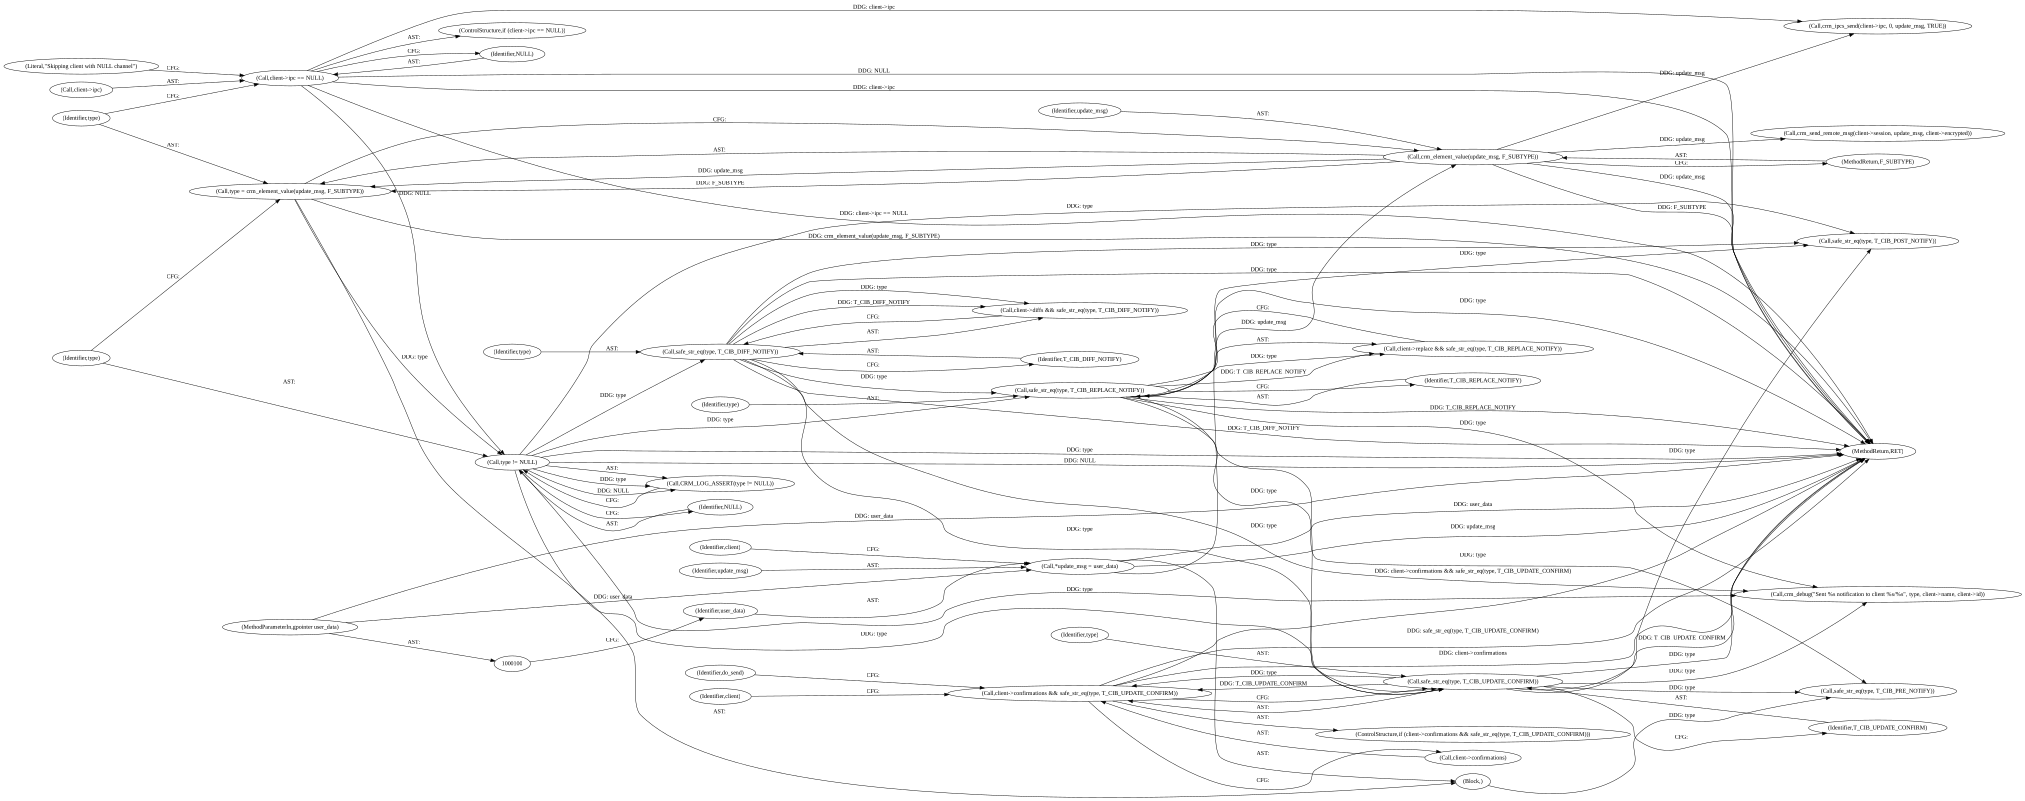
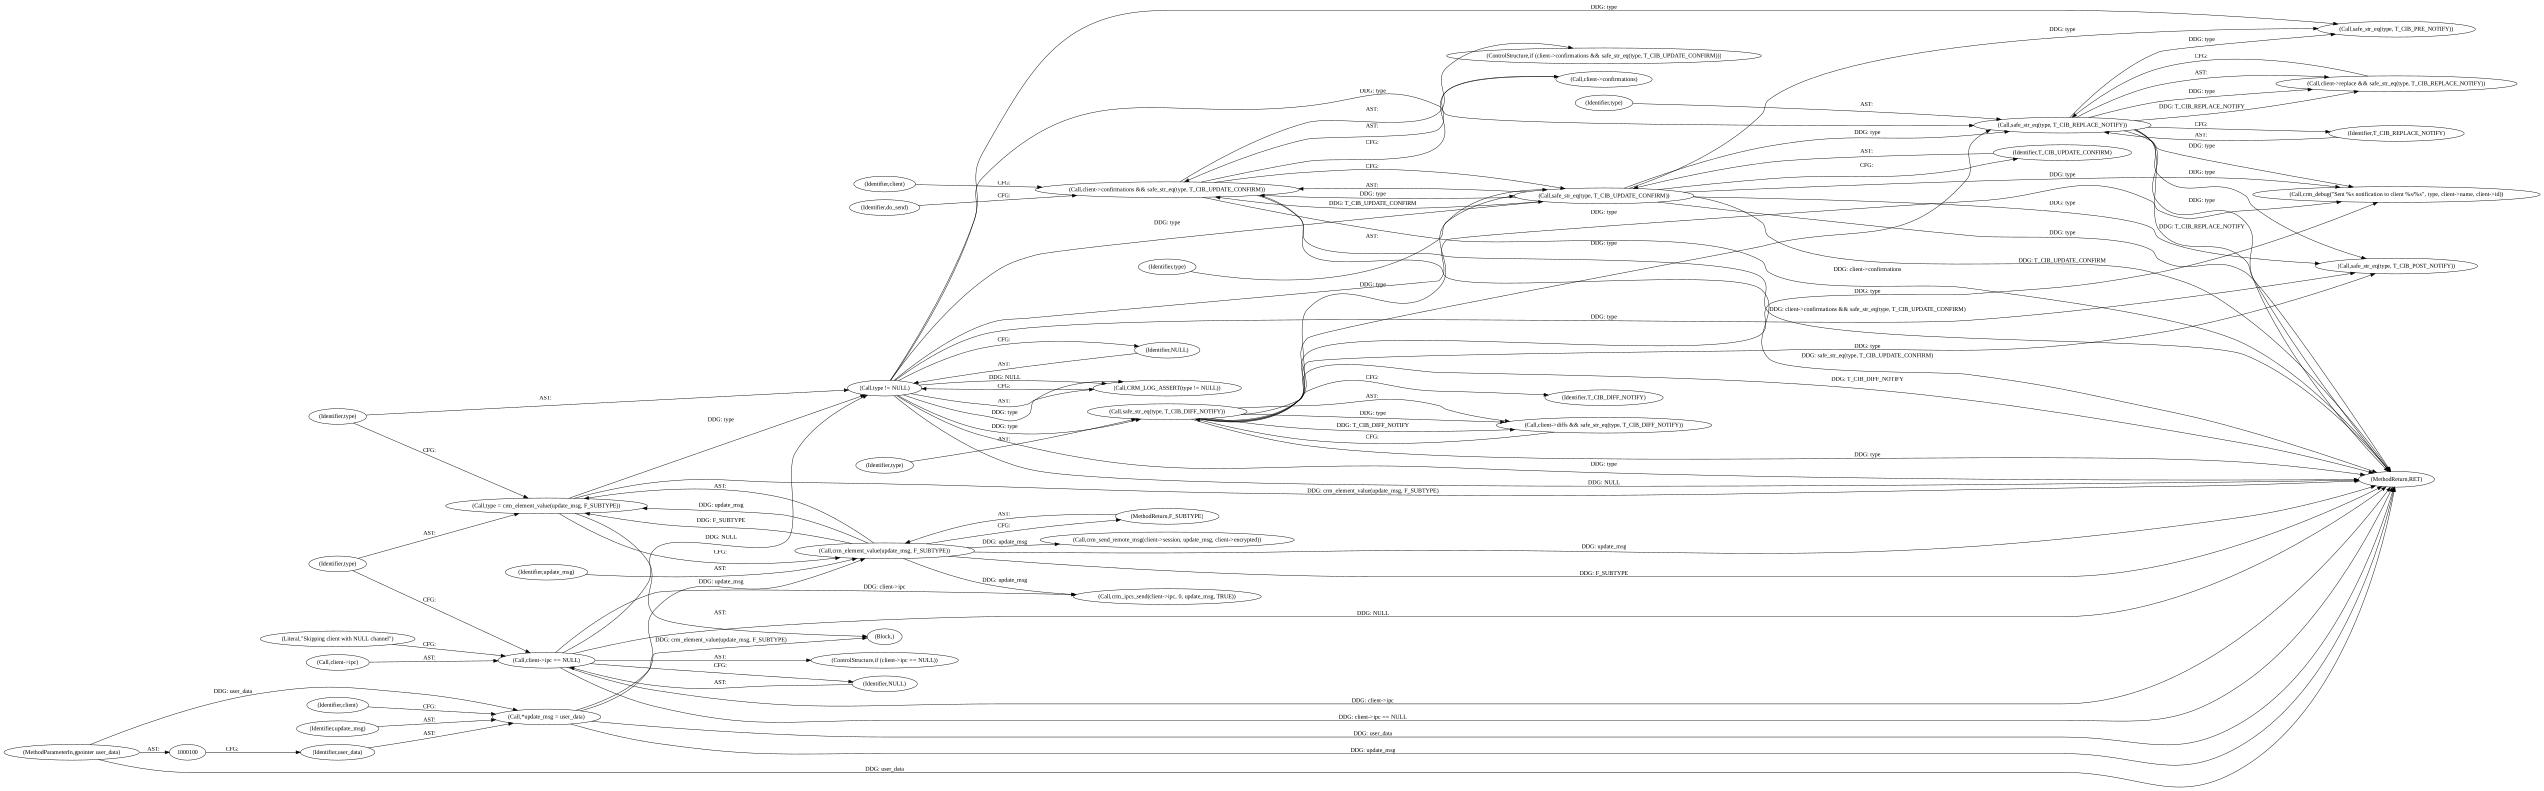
edge "(Identifier,T_CIB_DIFF_NOTIFY)" -> "(Call,safe_str_eq(type, T_CIB_DIFF_NOTIFY))": removed, label "AST:"
edge "(Call,safe_str_eq(type, T_CIB_REPLACE_NOTIFY))" -> "(Call,safe_str_eq(type, T_CIB_UPDATE_CONFIRM))": reversed
edge "(Block,)" -> "(Call,safe_str_eq(type, T_CIB_PRE_NOTIFY))": now "(Call,type != NULL)" -> "(Call,safe_str_eq(type, T_CIB_PRE_NOTIFY))"
edge "(Call,*update_msg = user_data)" -> "(Block,)": label "AST: " -> "DDG: crm_element_value(update_msg, F_SUBTYPE)"
